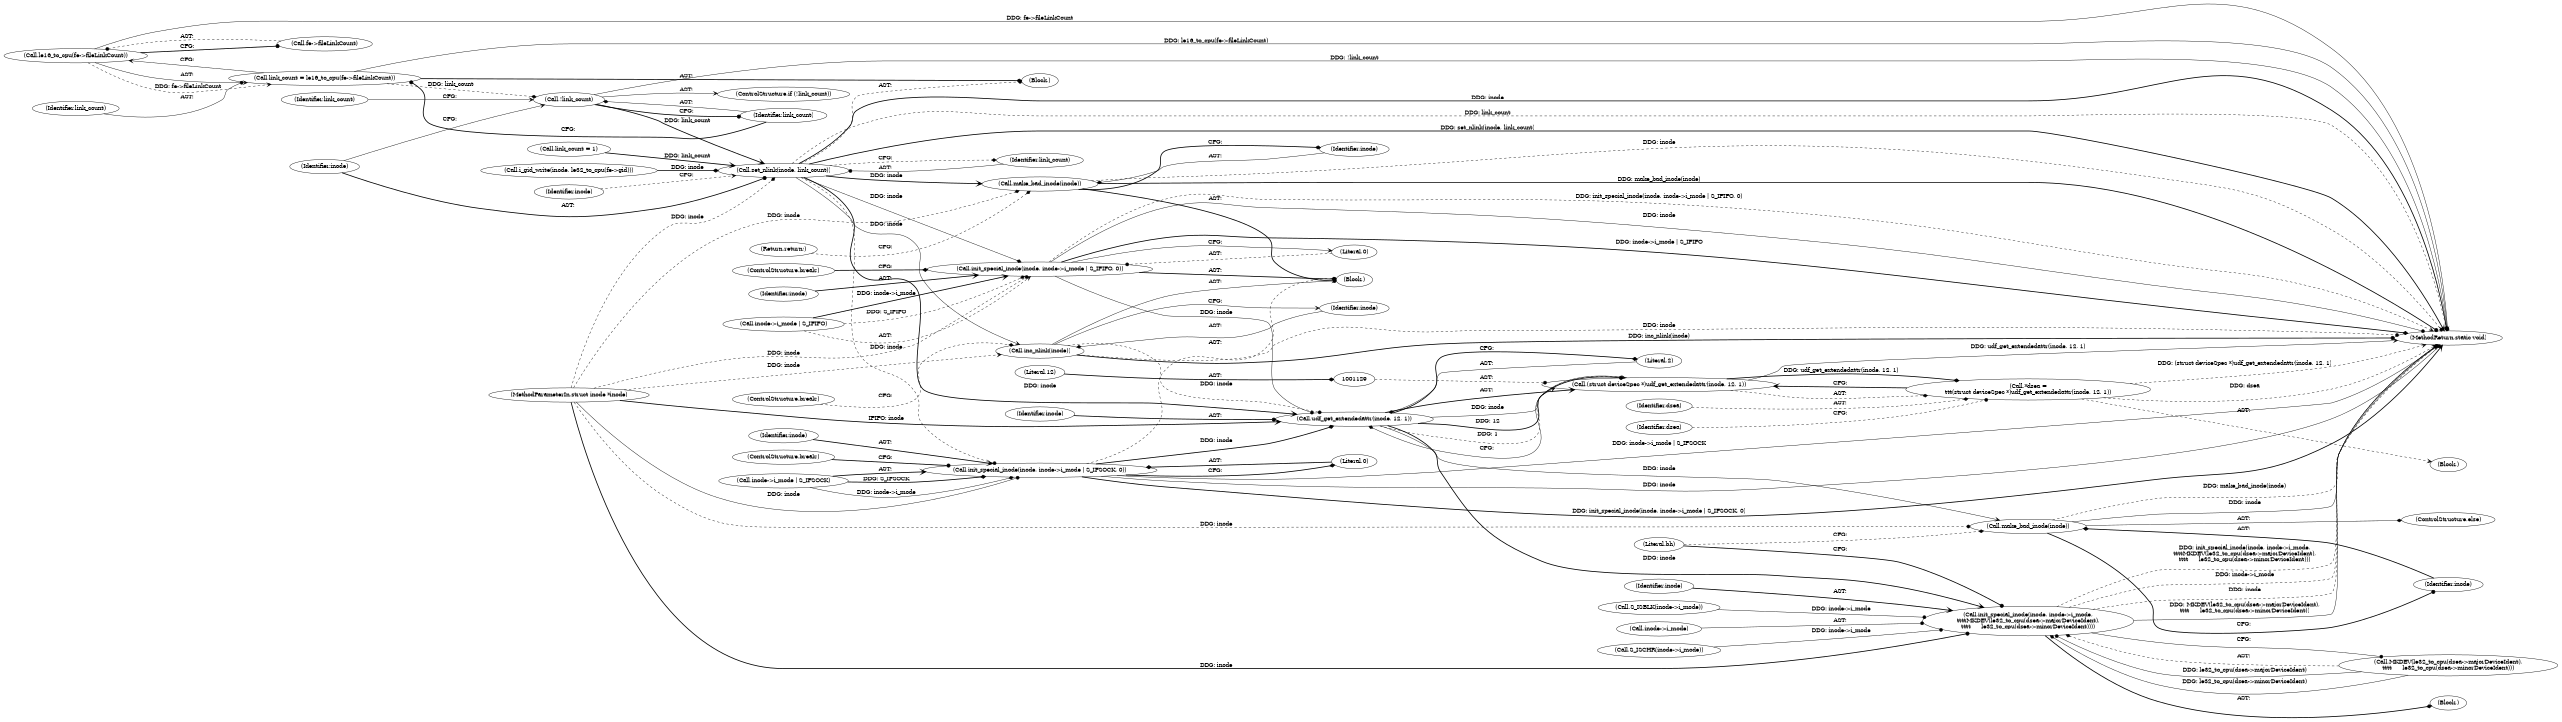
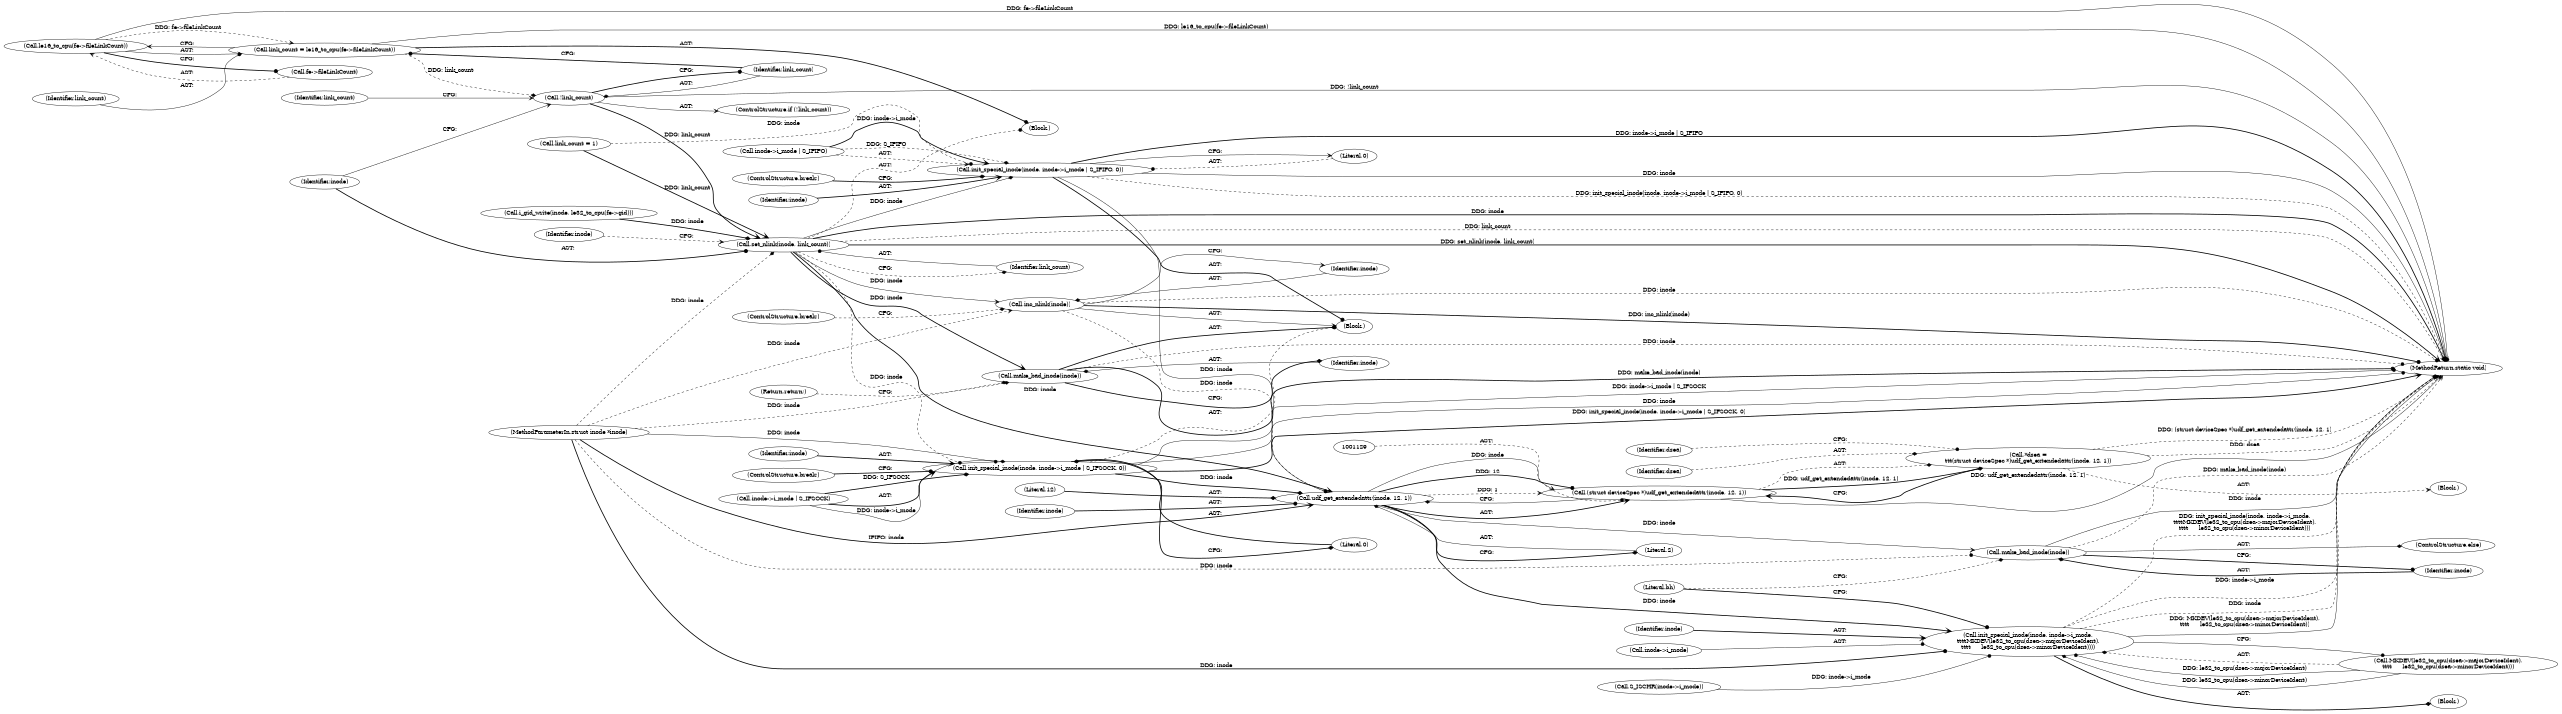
edge "(Call,fe->fileLinkCount)" -> "(Call,le16_to_cpu(fe->fileLinkCount))": arrowhead dot -> vee
edge "(MethodParameterIn,struct inode *inode)" -> "(Call,init_special_inode(inode, inode->i_mode | S_IFIFO, 0))": now "(Call,link_count = 1)" -> "(Call,init_special_inode(inode, inode->i_mode | S_IFIFO, 0))"
edge "(Literal,12)" -> "1001129": now "(Literal,12)" -> "(Call,udf_get_extendedattr(inode, 12, 1))"
node "(Call,S_ISBLK(inode->i_mode))": removed
